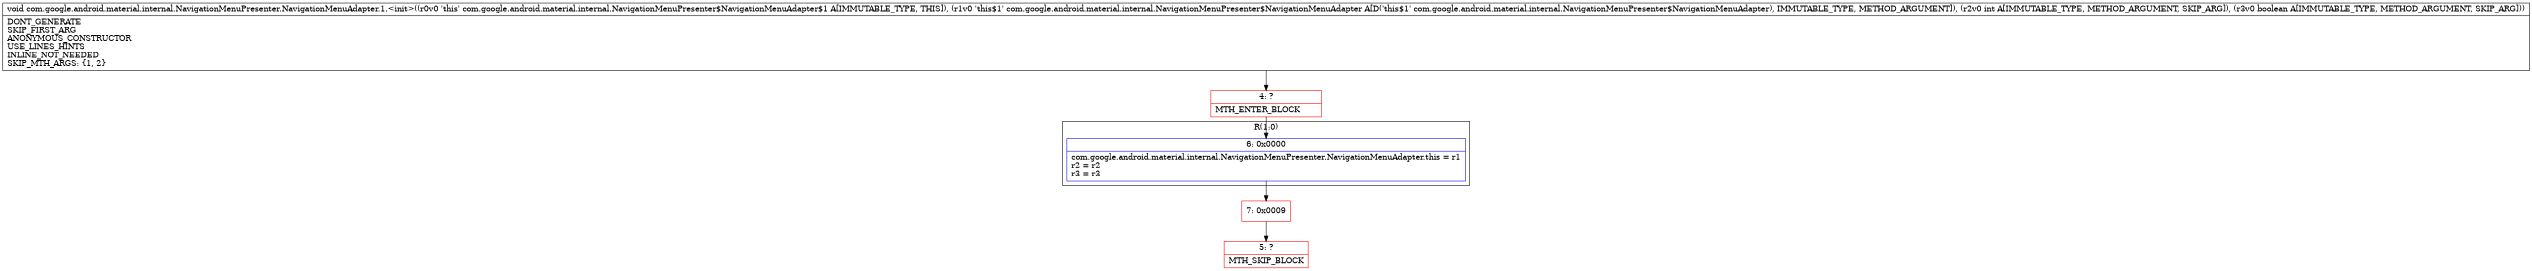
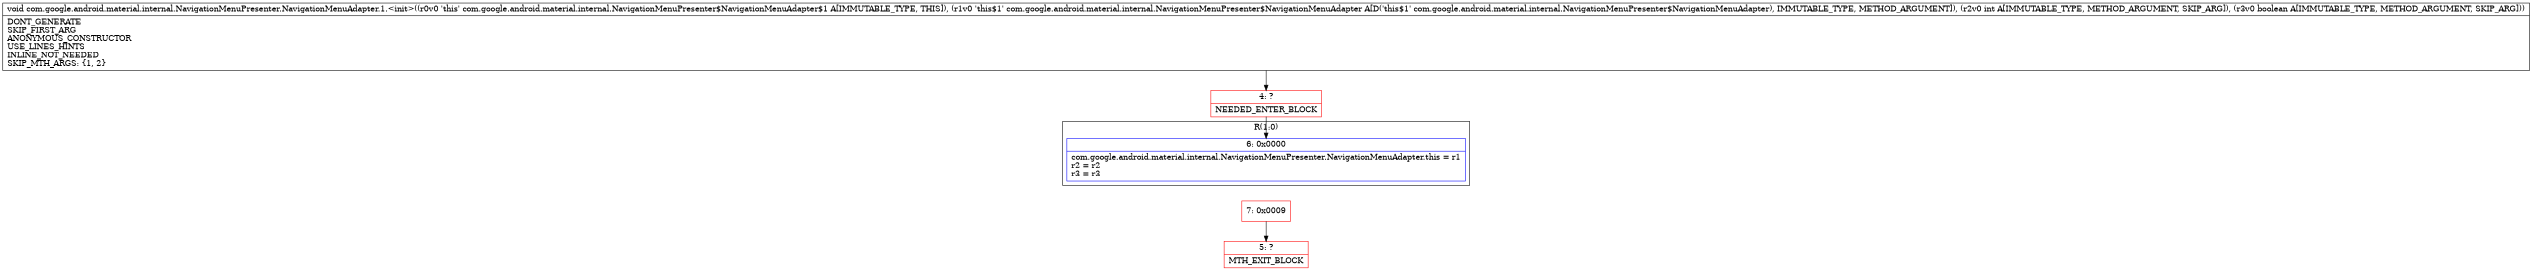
node "4: ?": text "MTH_ENTER_BLOCK" -> "NEEDED_ENTER_BLOCK"
edge "6: 0x0000" -> "7: 0x0009": removed
node "5: ?": text "MTH_SKIP_BLOCK" -> "MTH_EXIT_BLOCK"
